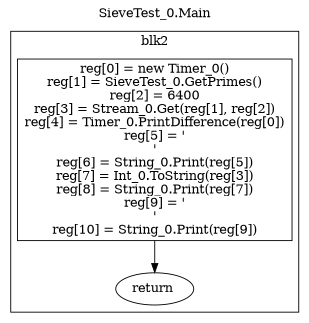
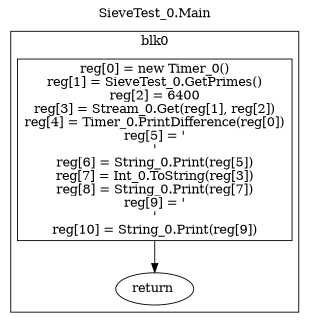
cluster "blk2": label "blk2" -> "blk0"
